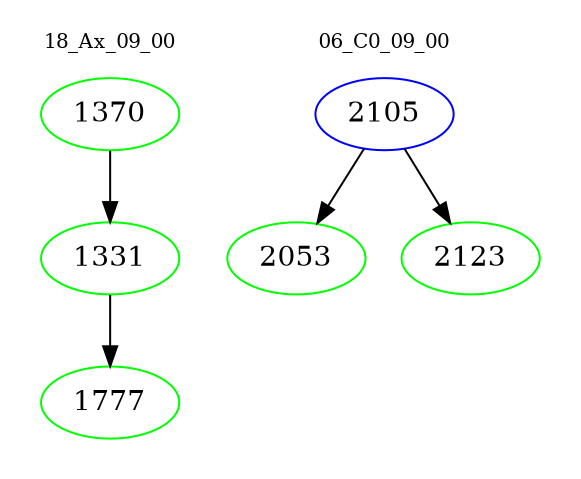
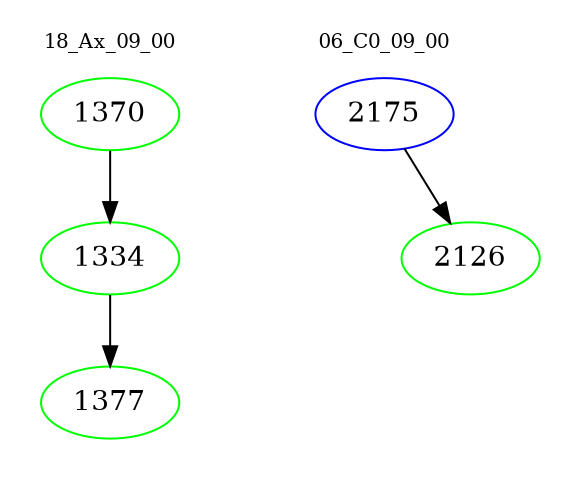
node "2105": label "2105" -> "2175"
node "1331": label "1331" -> "1334"
node "2053": removed
node "2123": label "2123" -> "2126"
node "1777": label "1777" -> "1377"
